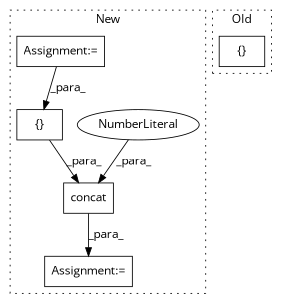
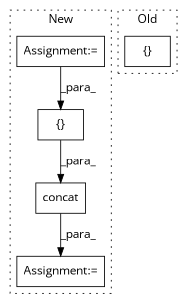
node "NumberLiteral": removed
